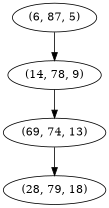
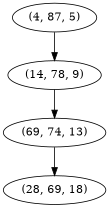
node "(6, 87, 5)": label "(6, 87, 5)" -> "(4, 87, 5)"
node "(28, 79, 18)": label "(28, 79, 18)" -> "(28, 69, 18)"
